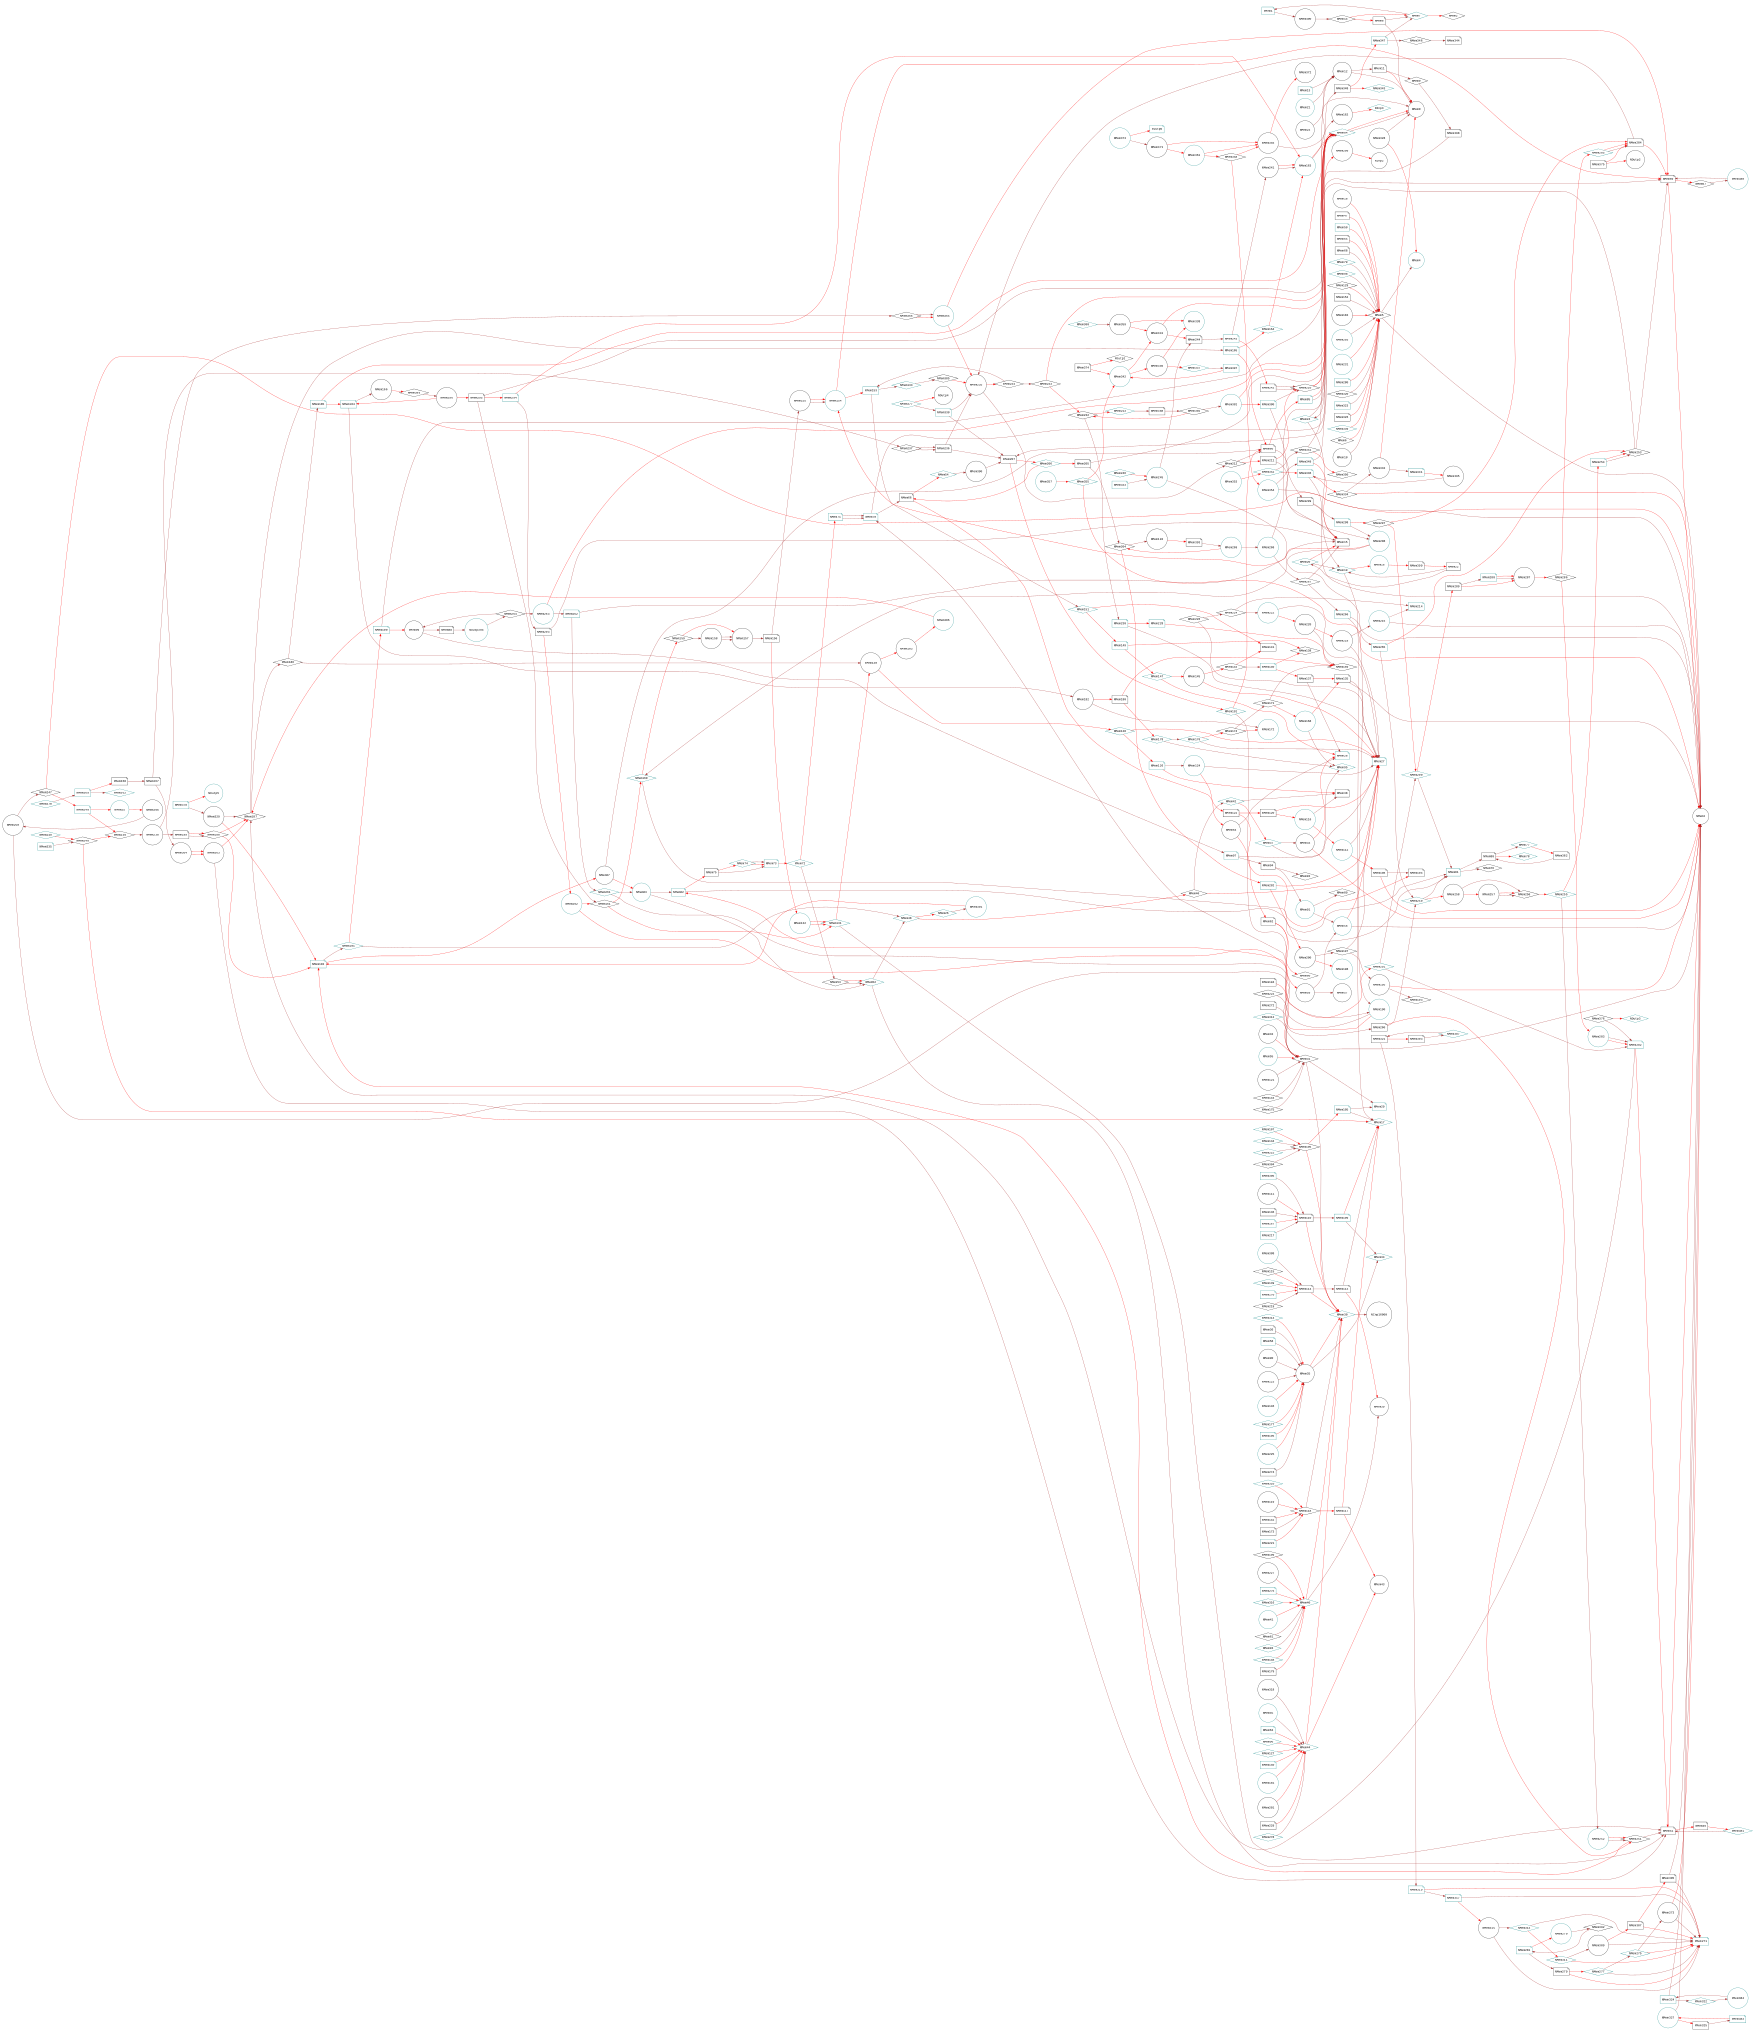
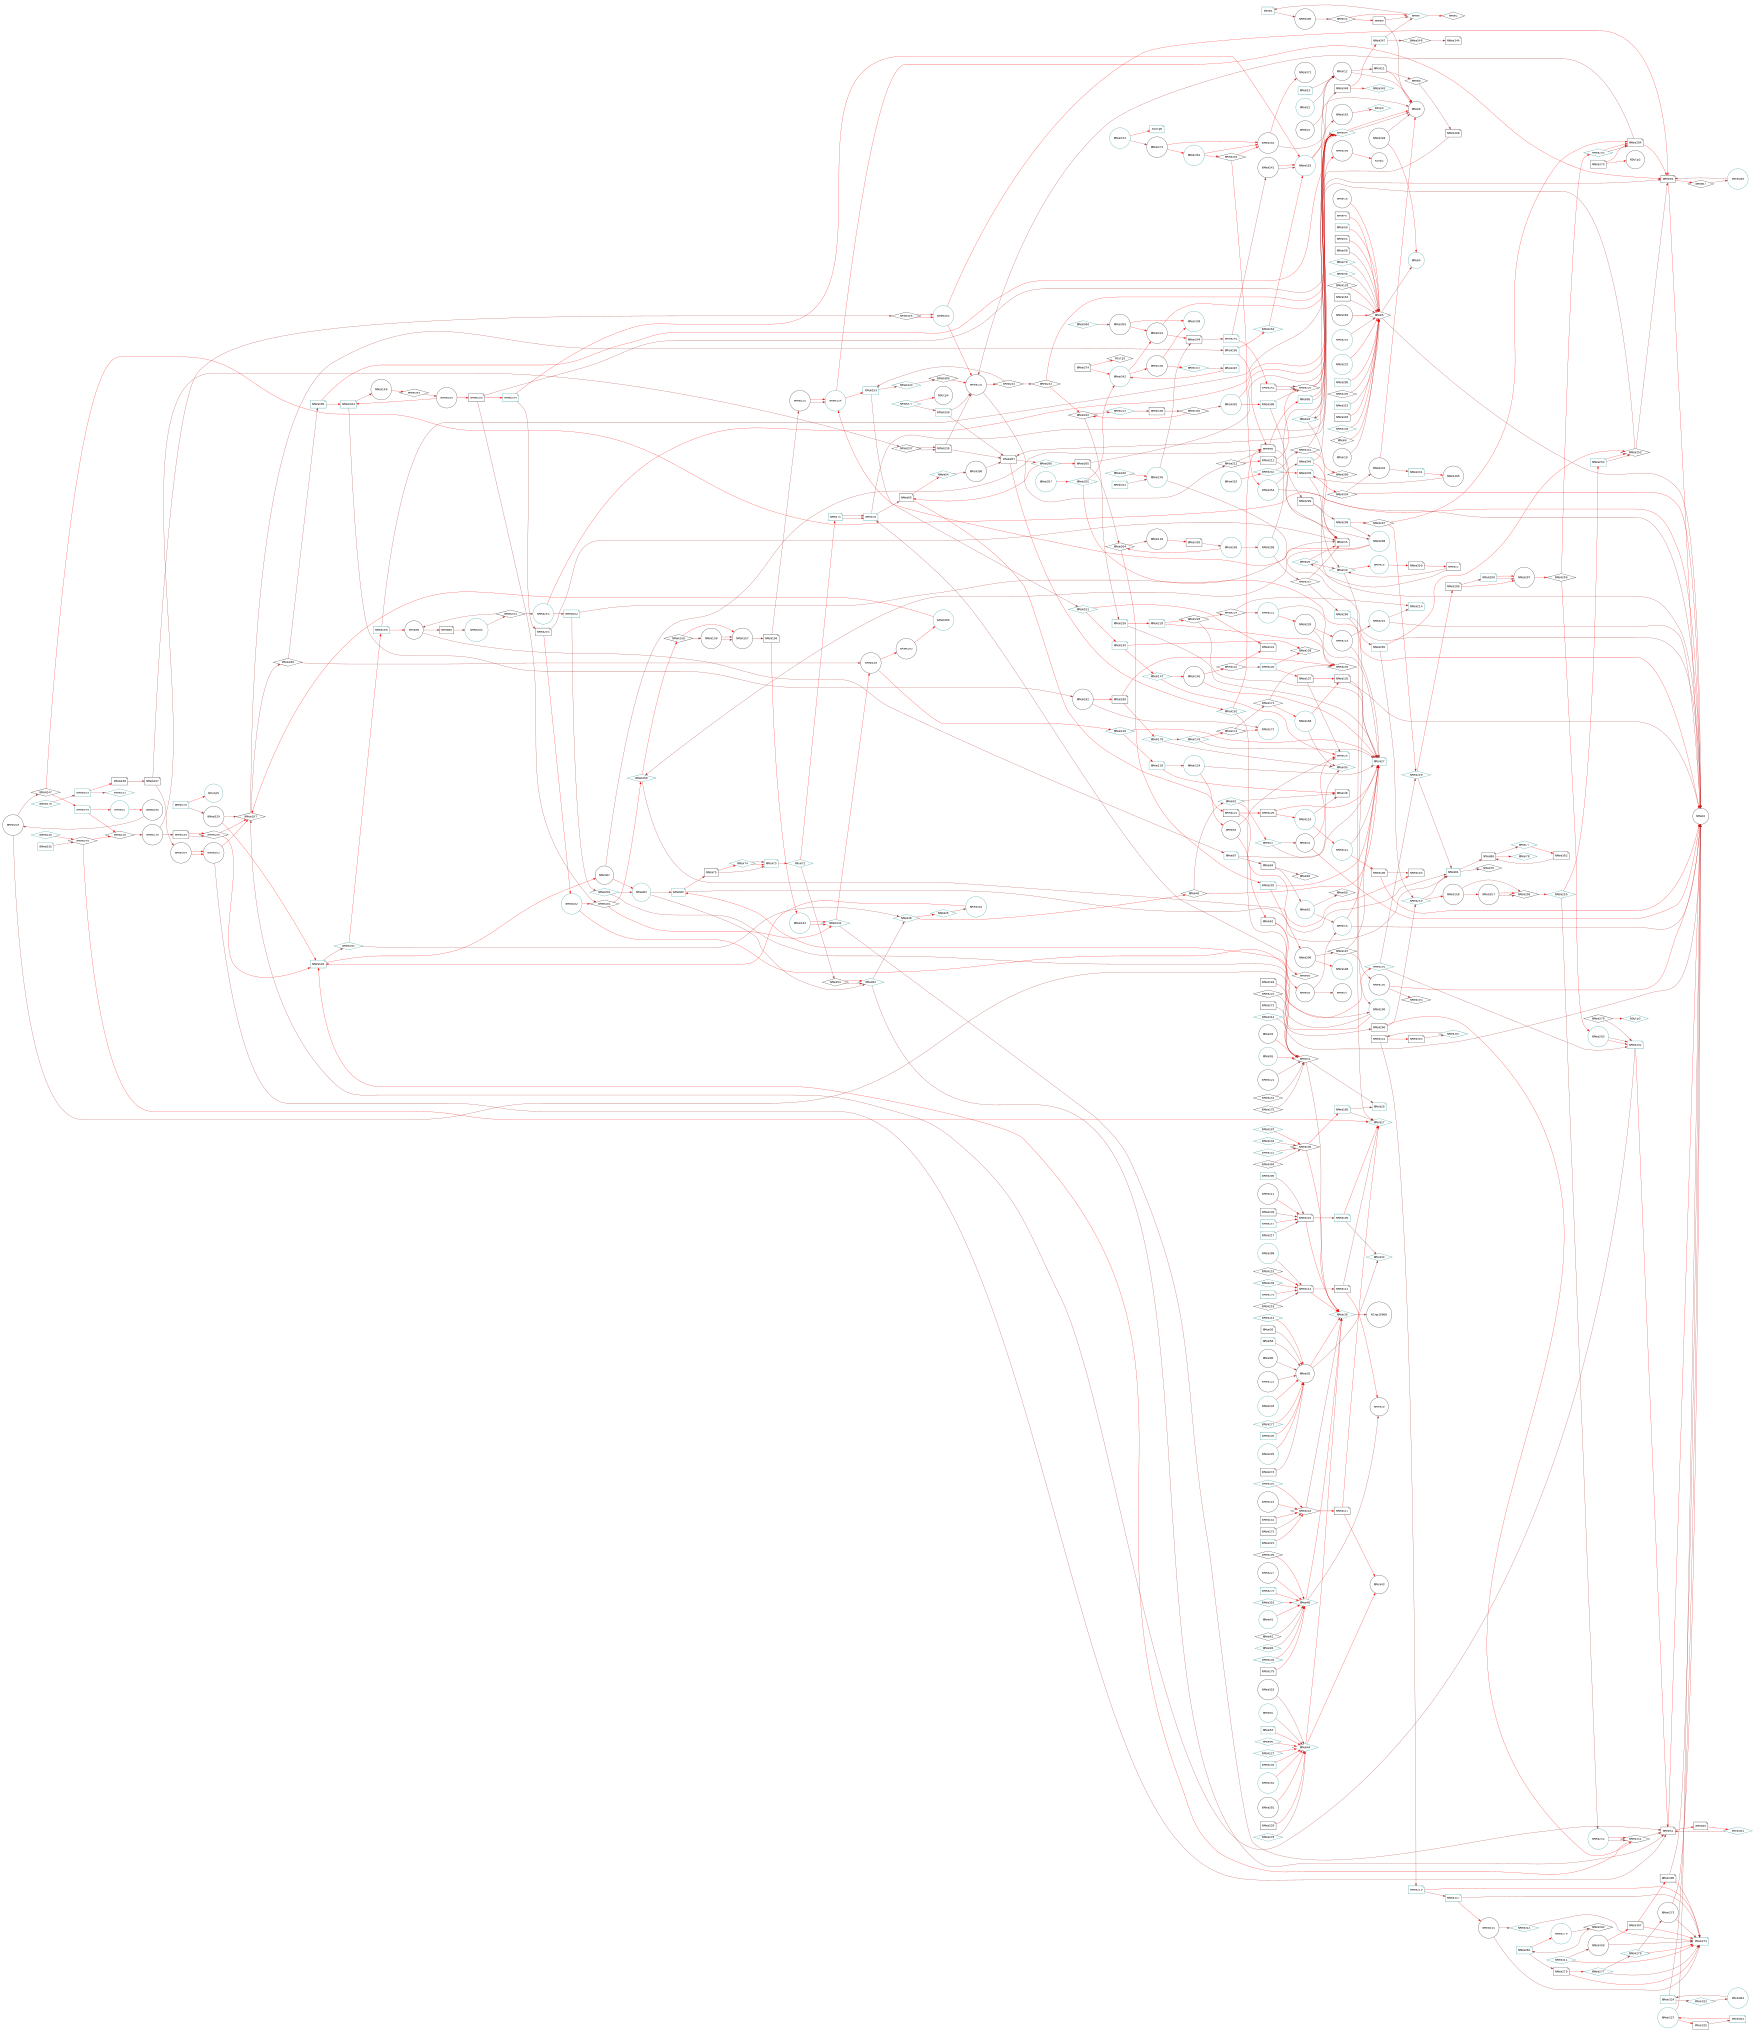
edge "NMem228" -> "NMem226": added
node "NOutp394": label "NOutp394" -> "NMem394"
edge "NMem313" -> "NMem311": removed
